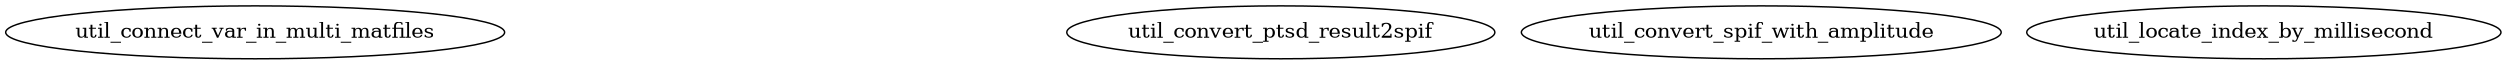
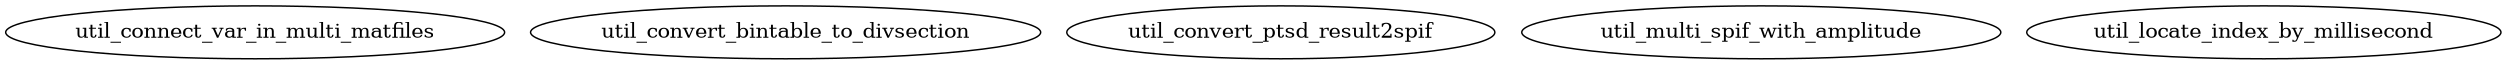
node "util_convert_bintable_to_divsection": added
node "util_convert_spif_with_amplitude": label "util_convert_spif_with_amplitude" -> "util_multi_spif_with_amplitude"
